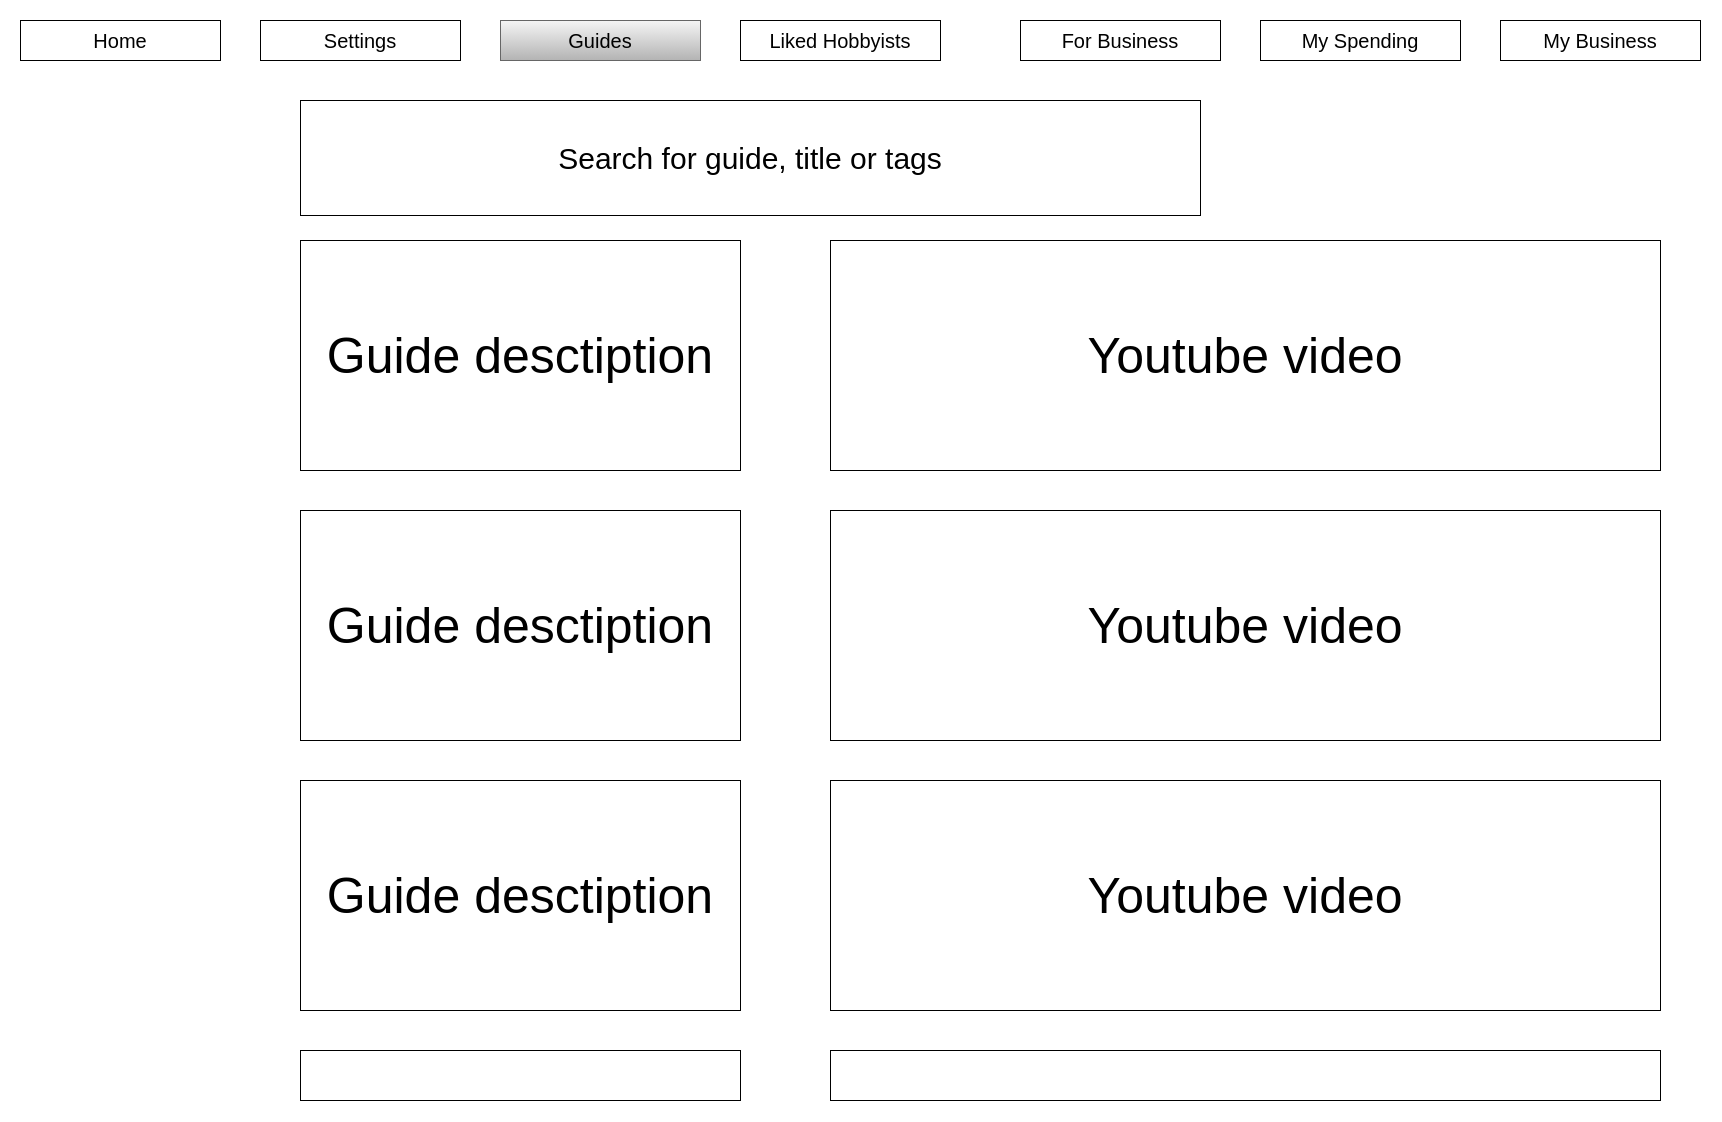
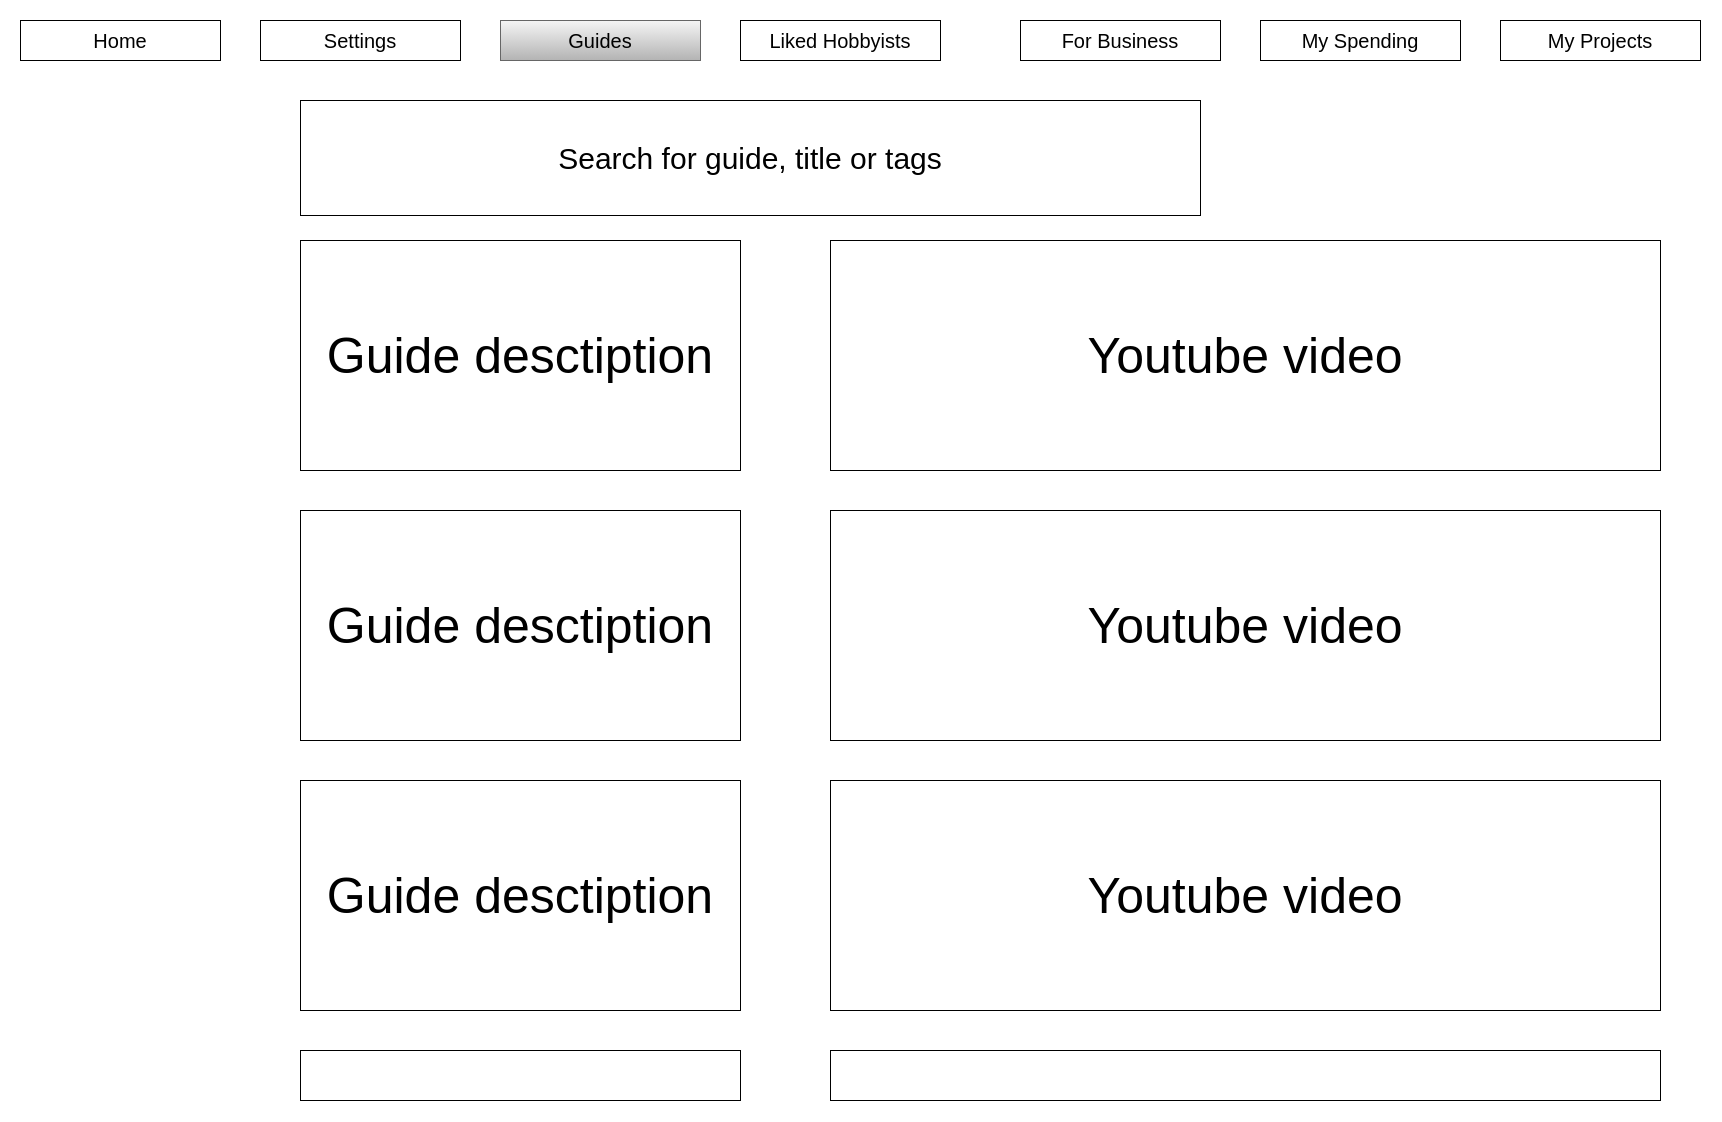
node "My Business": label "My Business" -> "My Projects"
